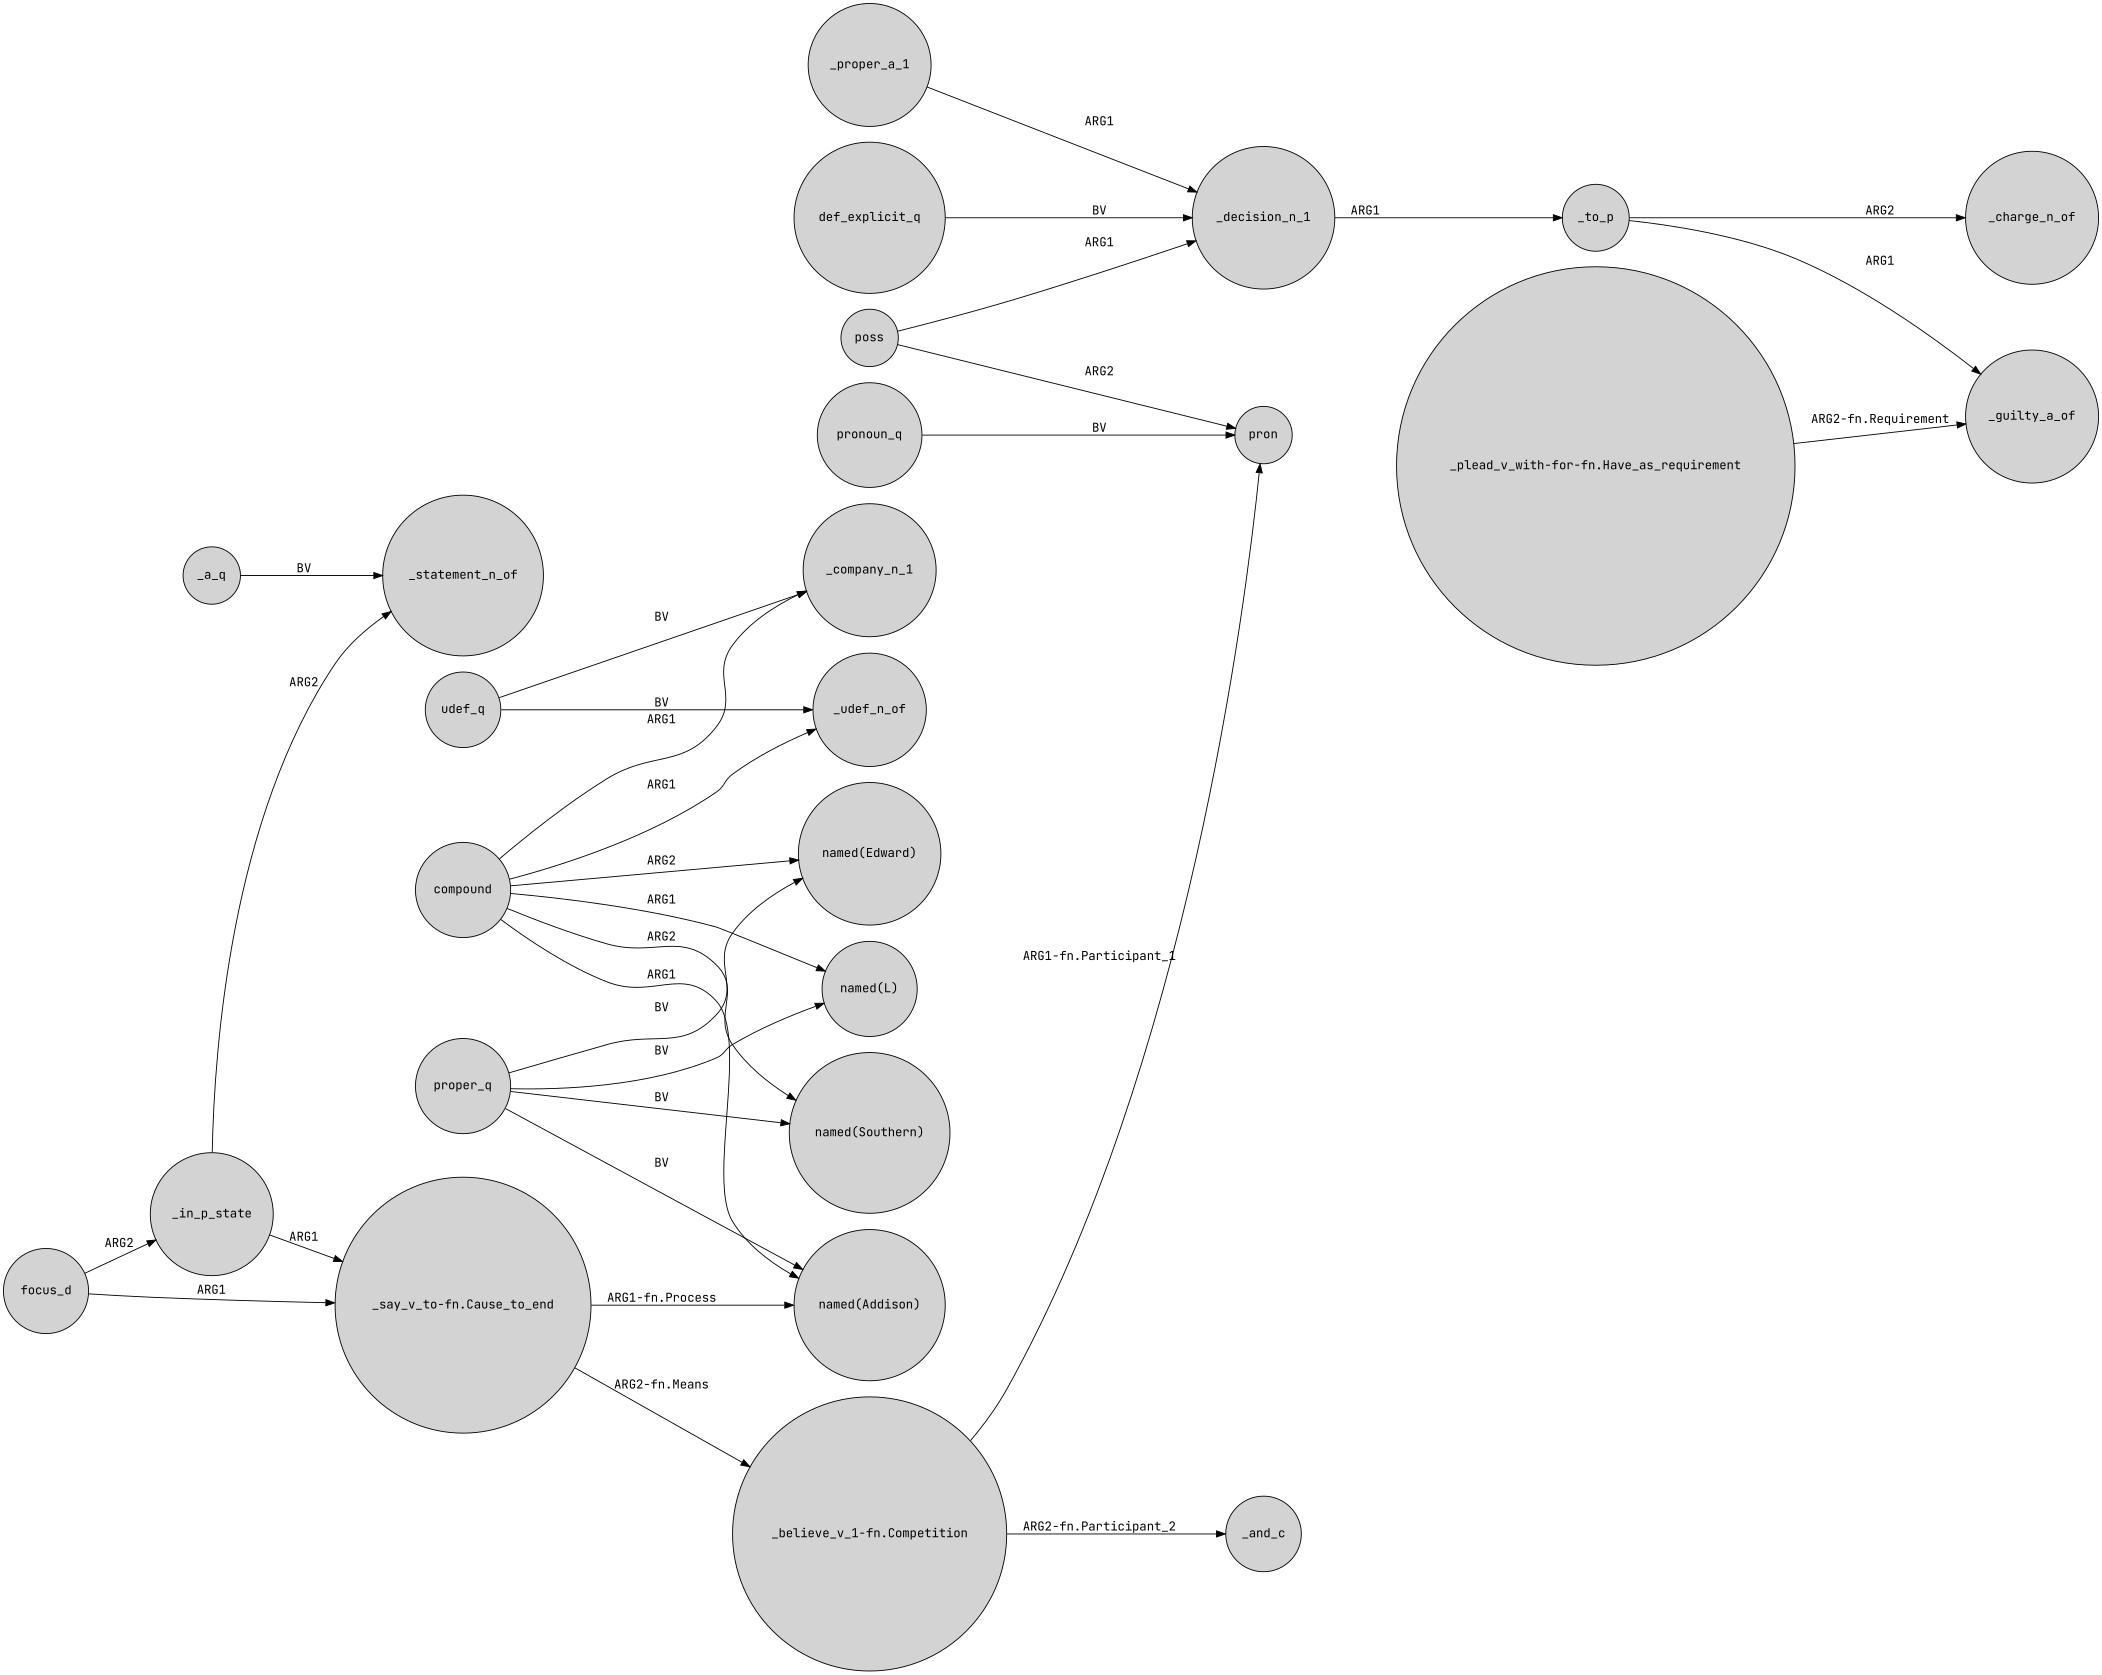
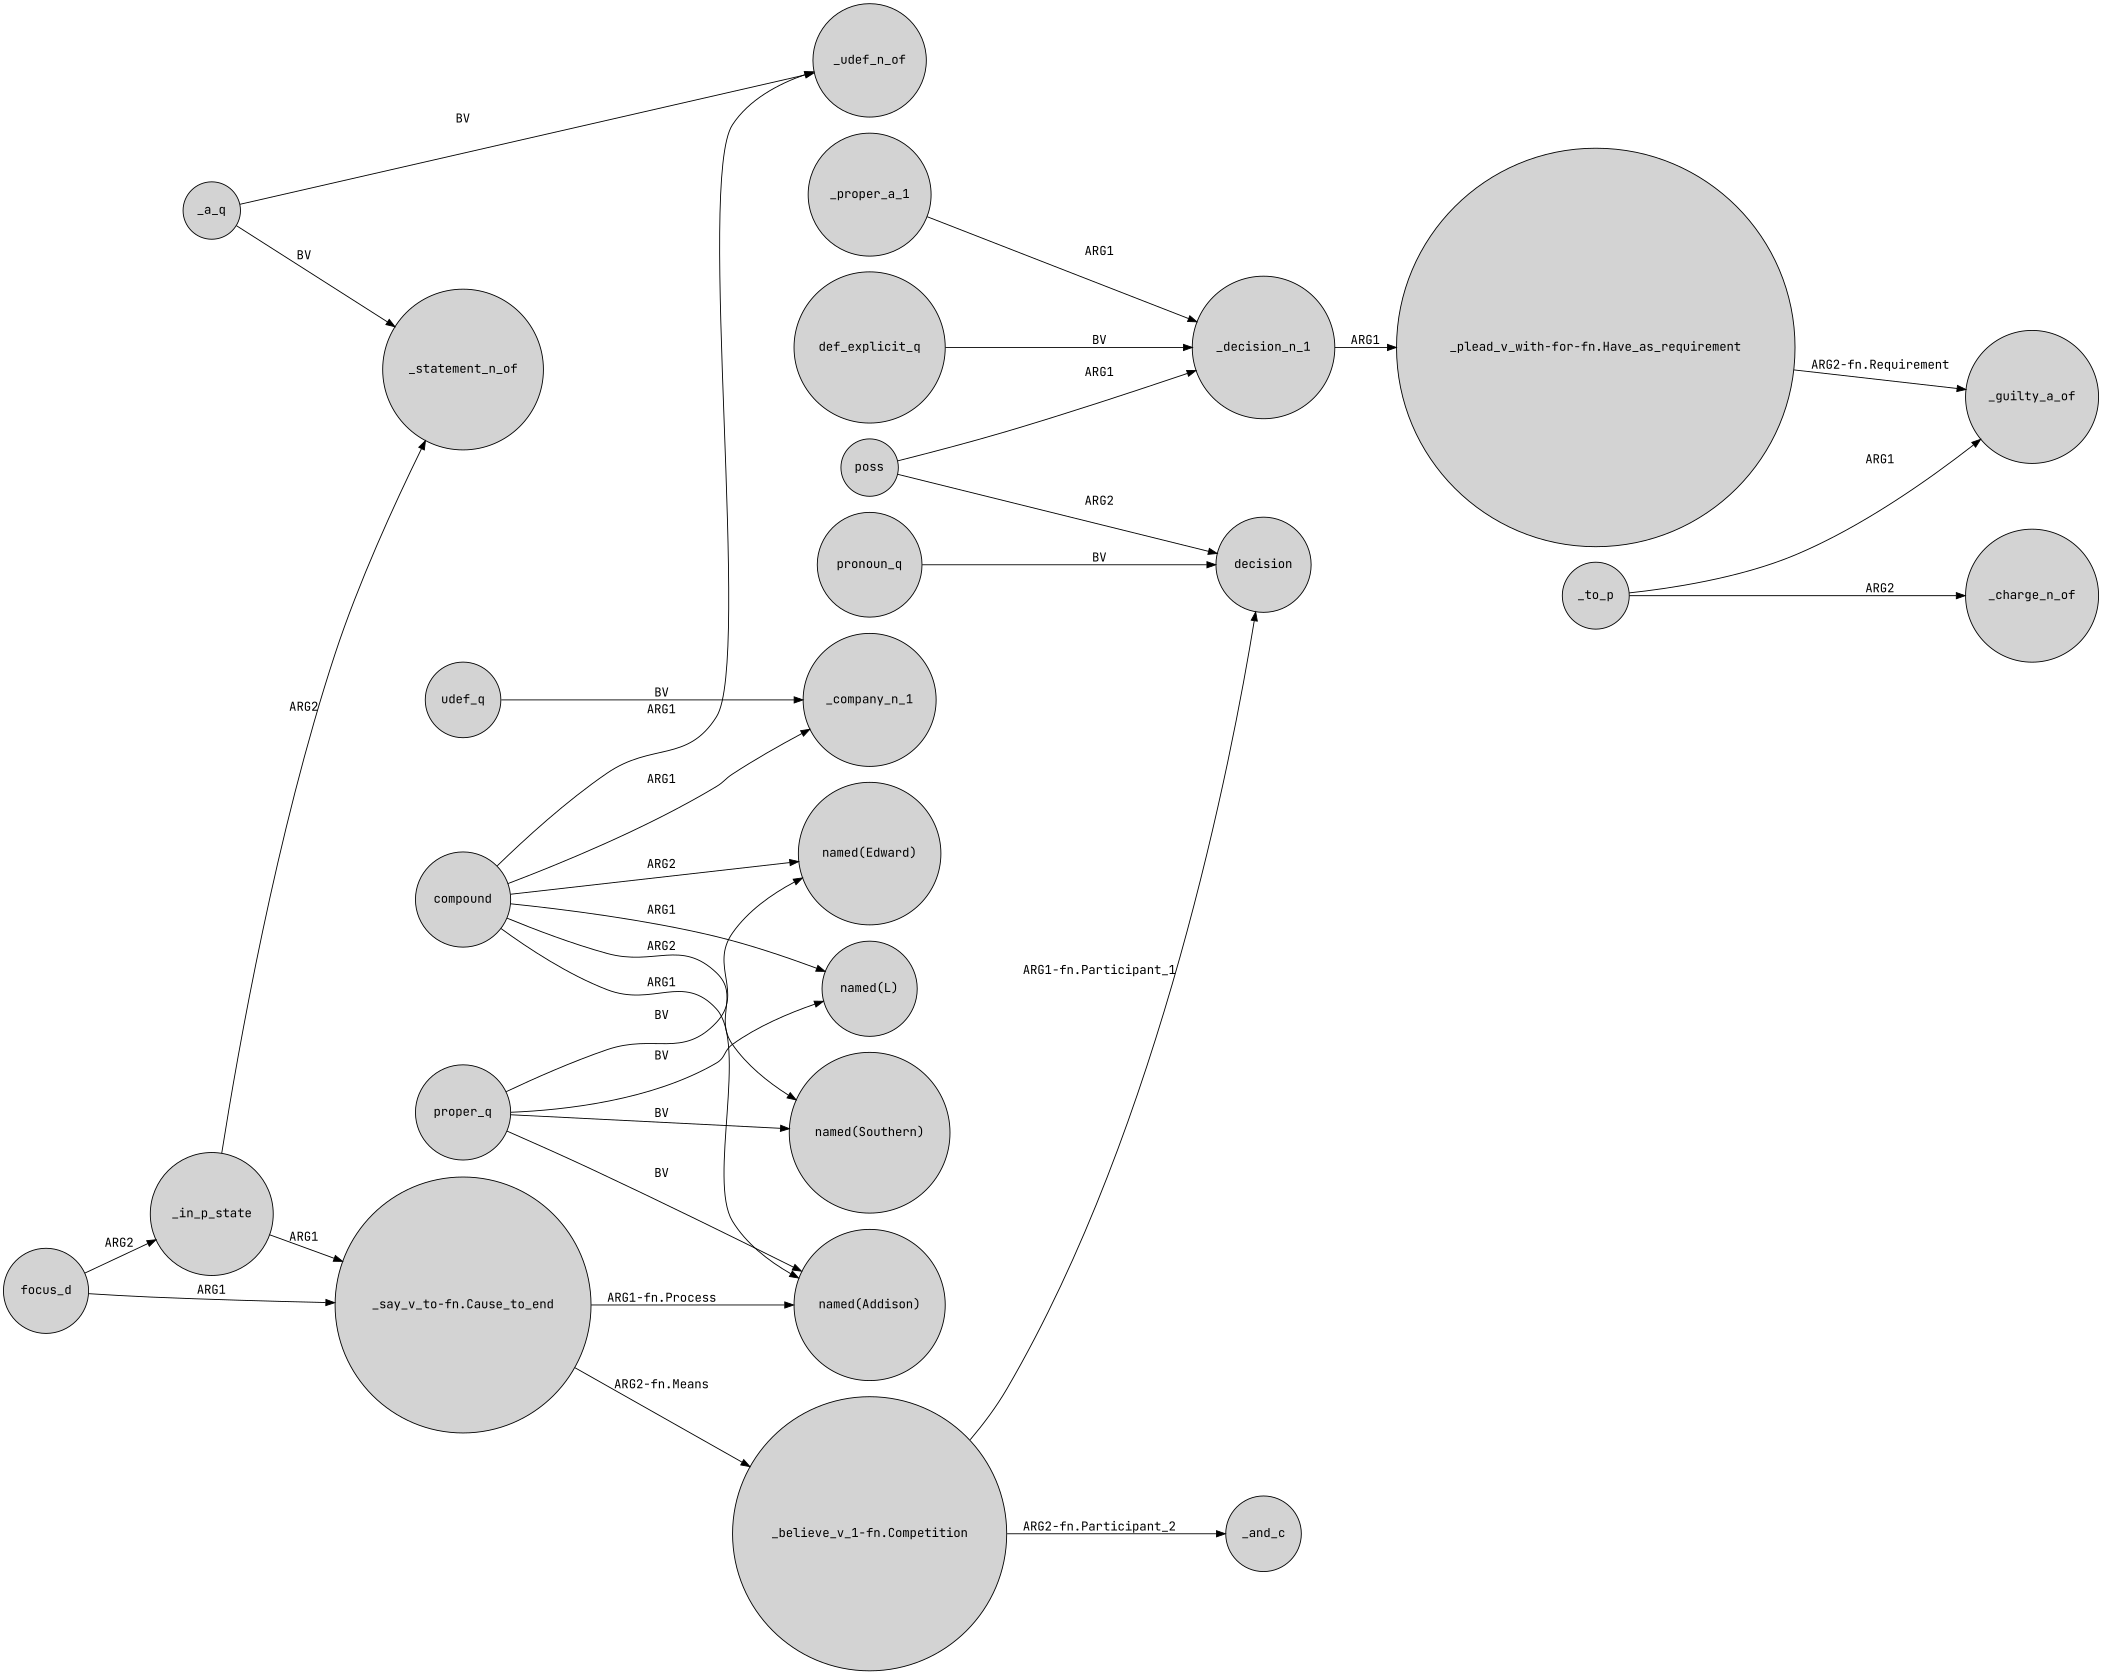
edge "_decision_n_1" -> "_to_p": now "_decision_n_1" -> "_plead_v_with-for-fn.Have_as_requirement"
node "pron": label "pron" -> "decision"
edge "udef_q" -> "_udef_n_of": now "_a_q" -> "_udef_n_of"
